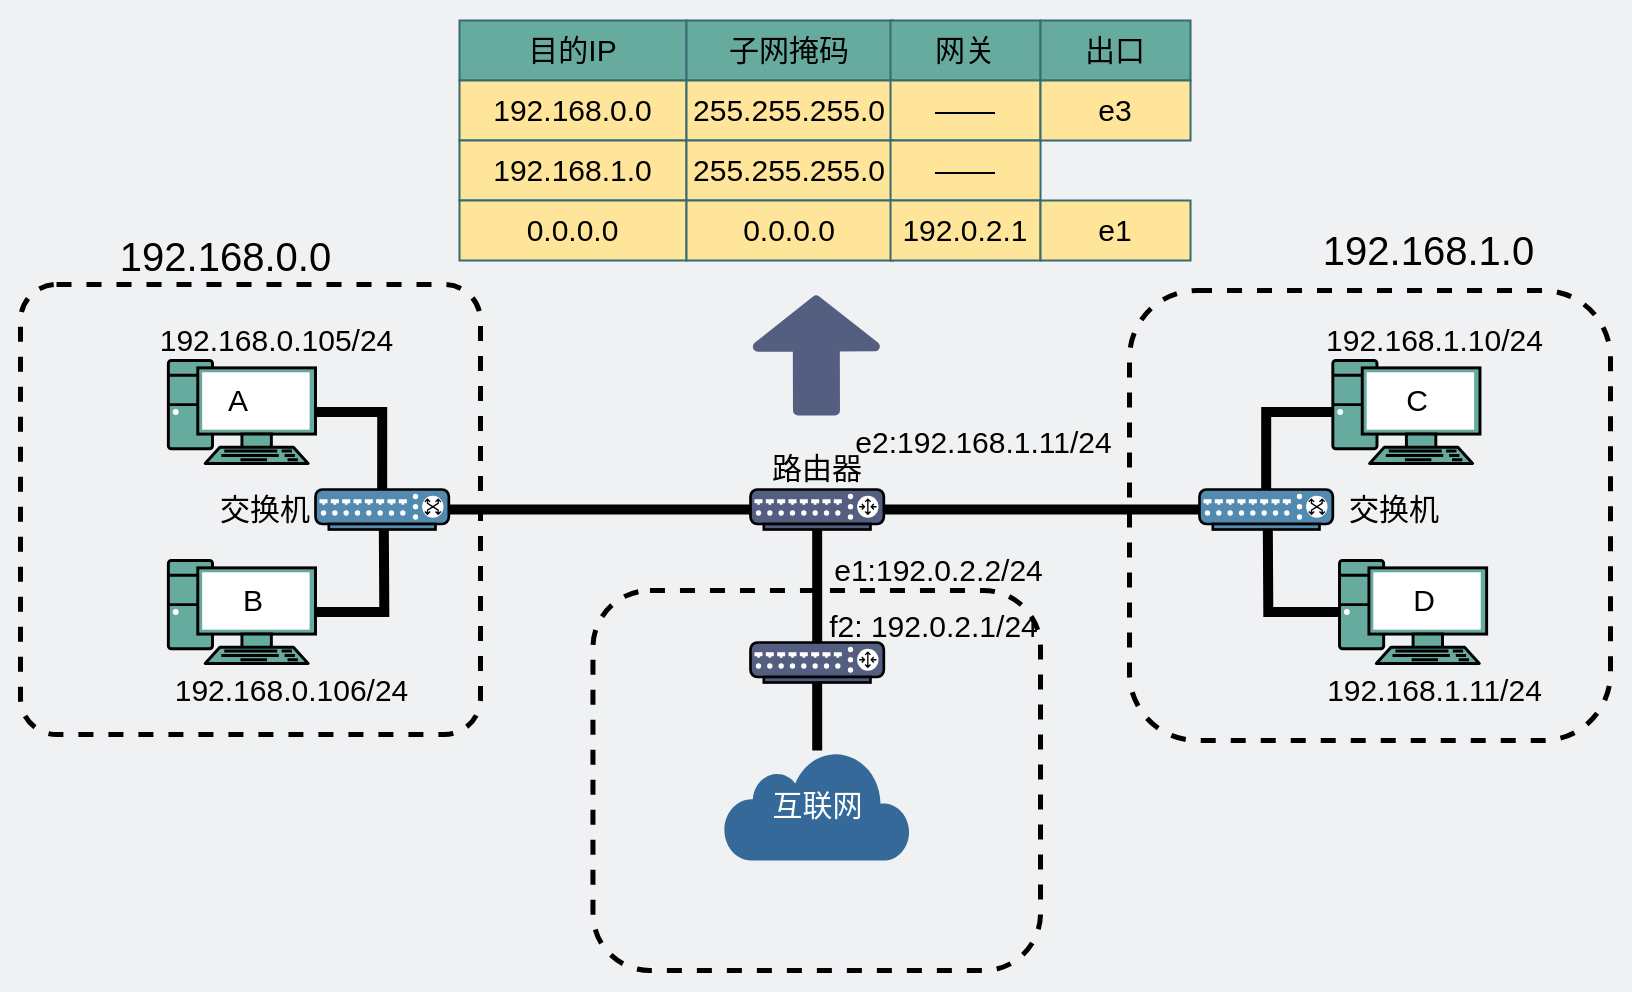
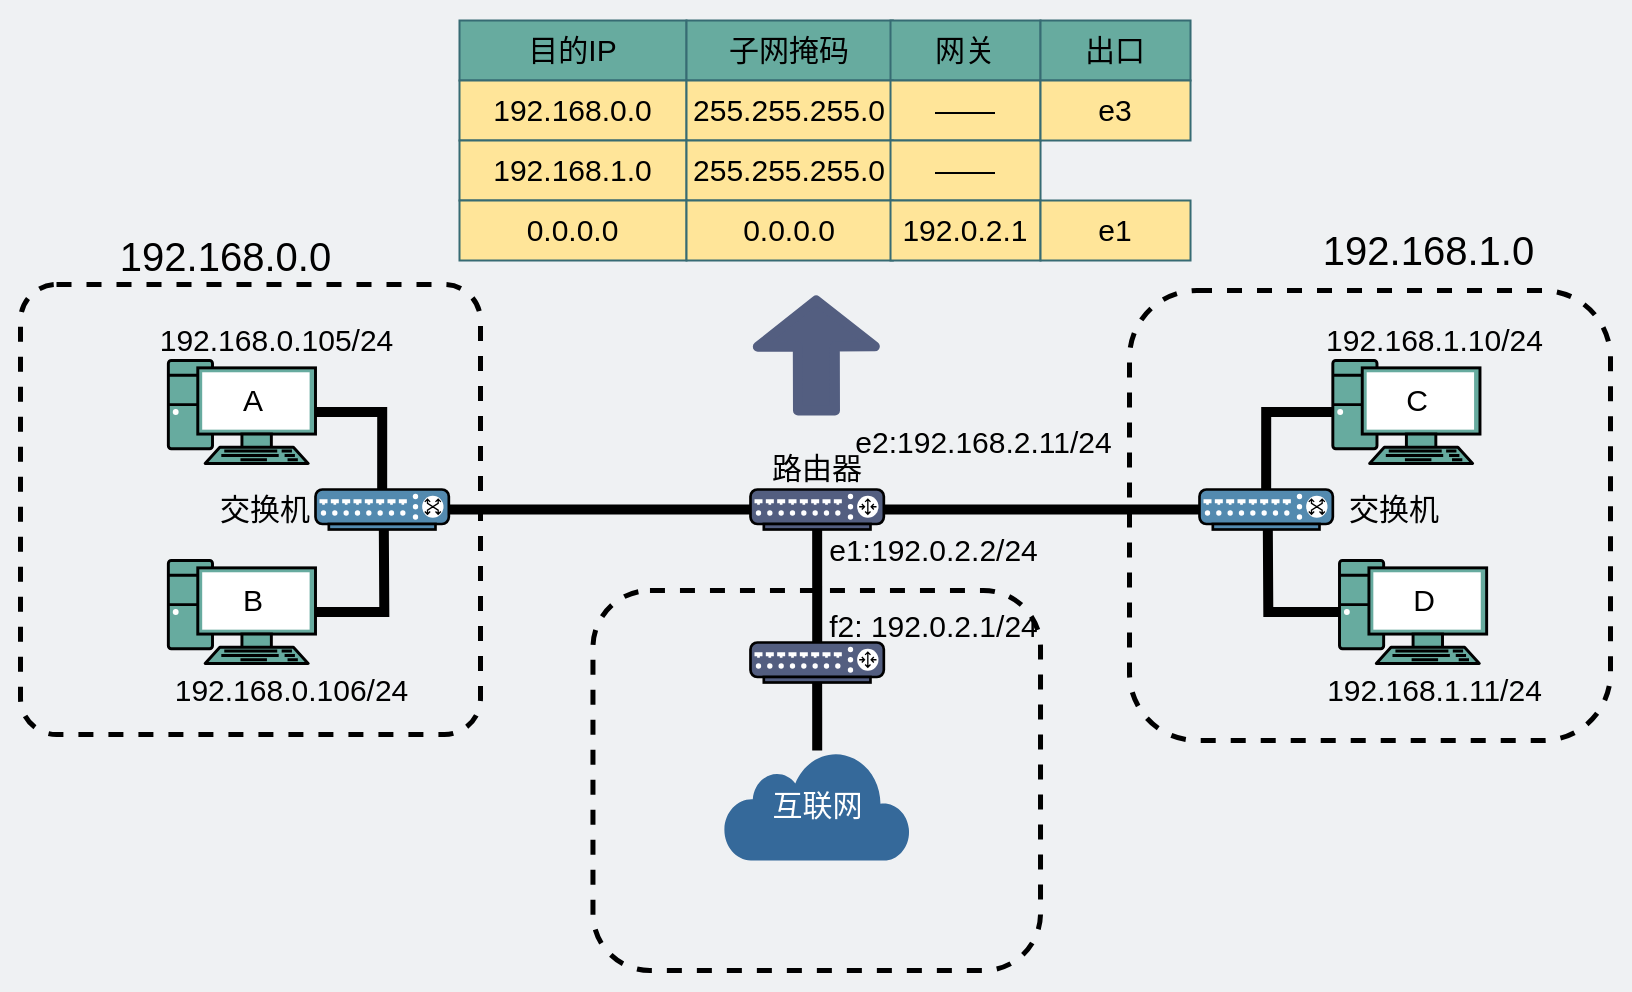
node "A": moved (238, 401) -> (253, 401)
node "e2:192.168.1.11/24": label "e2:192.168.1.11/24" -> "e2:192.168.2.11/24"
node "e1:192.0.2.2/24": moved (939, 571) -> (934, 551)
